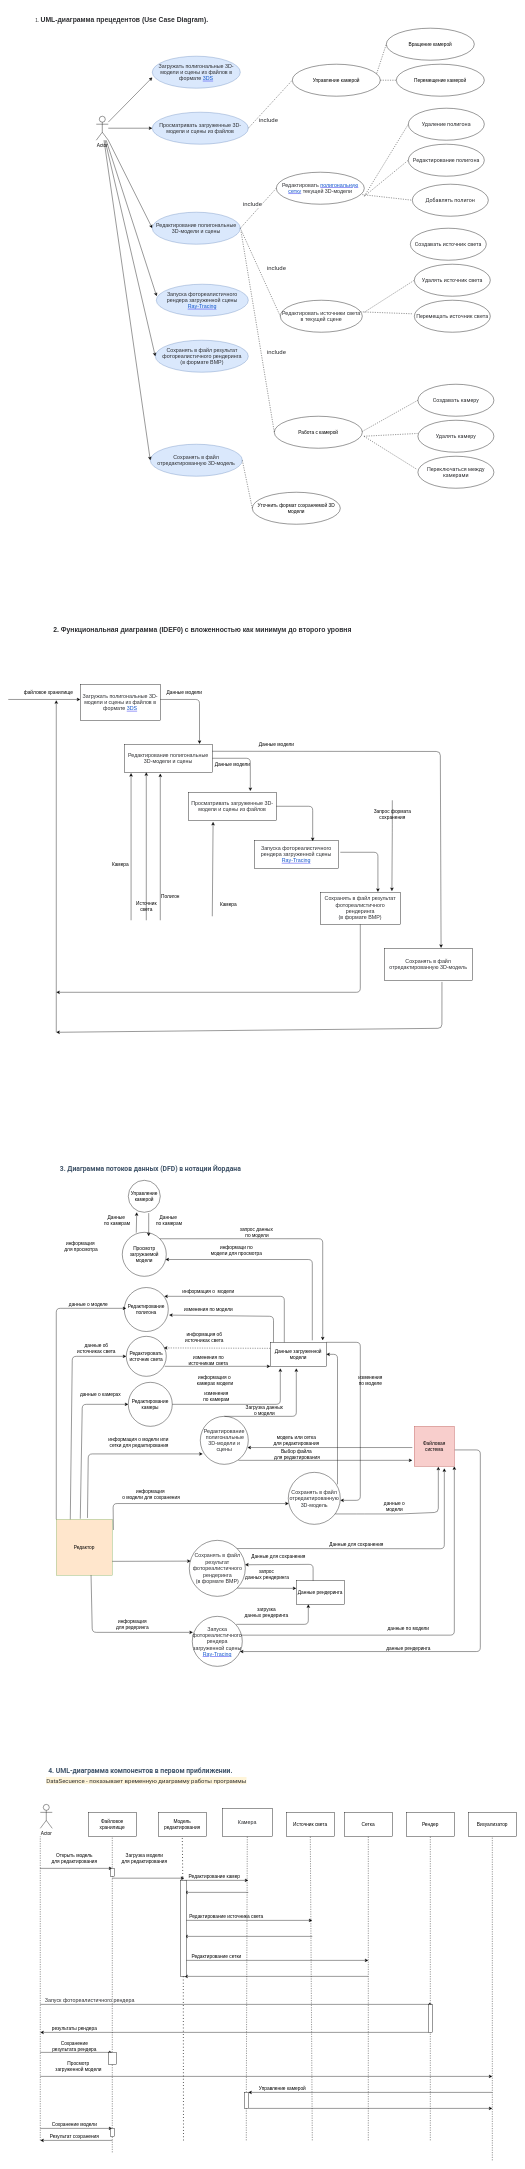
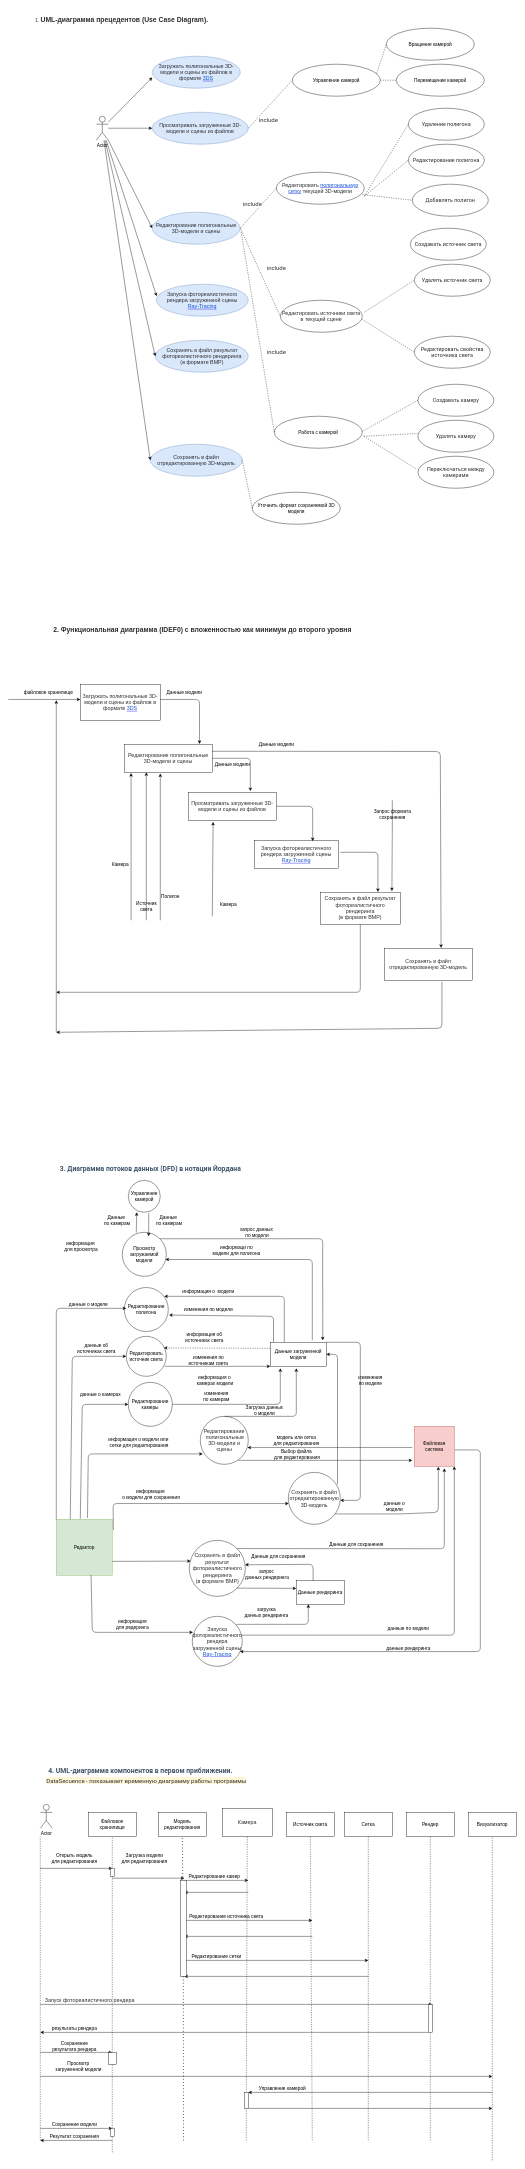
edge "Редактировать источники света в текущей сцене" -- "Перемещать источник света": removed
node "Перемещать источник света": removed
edge "Редактировать источники света в текущей сцене" -- "Редактировать свойства источника света": added
node "Редактировать свойства источника света": added
node "информаци по модели для просмотра": label "информаци по модели для просмотра" -> "информаци по модели для полигона"
node "Редактор": fillcolor #ffe6cc -> #d5e8d4
